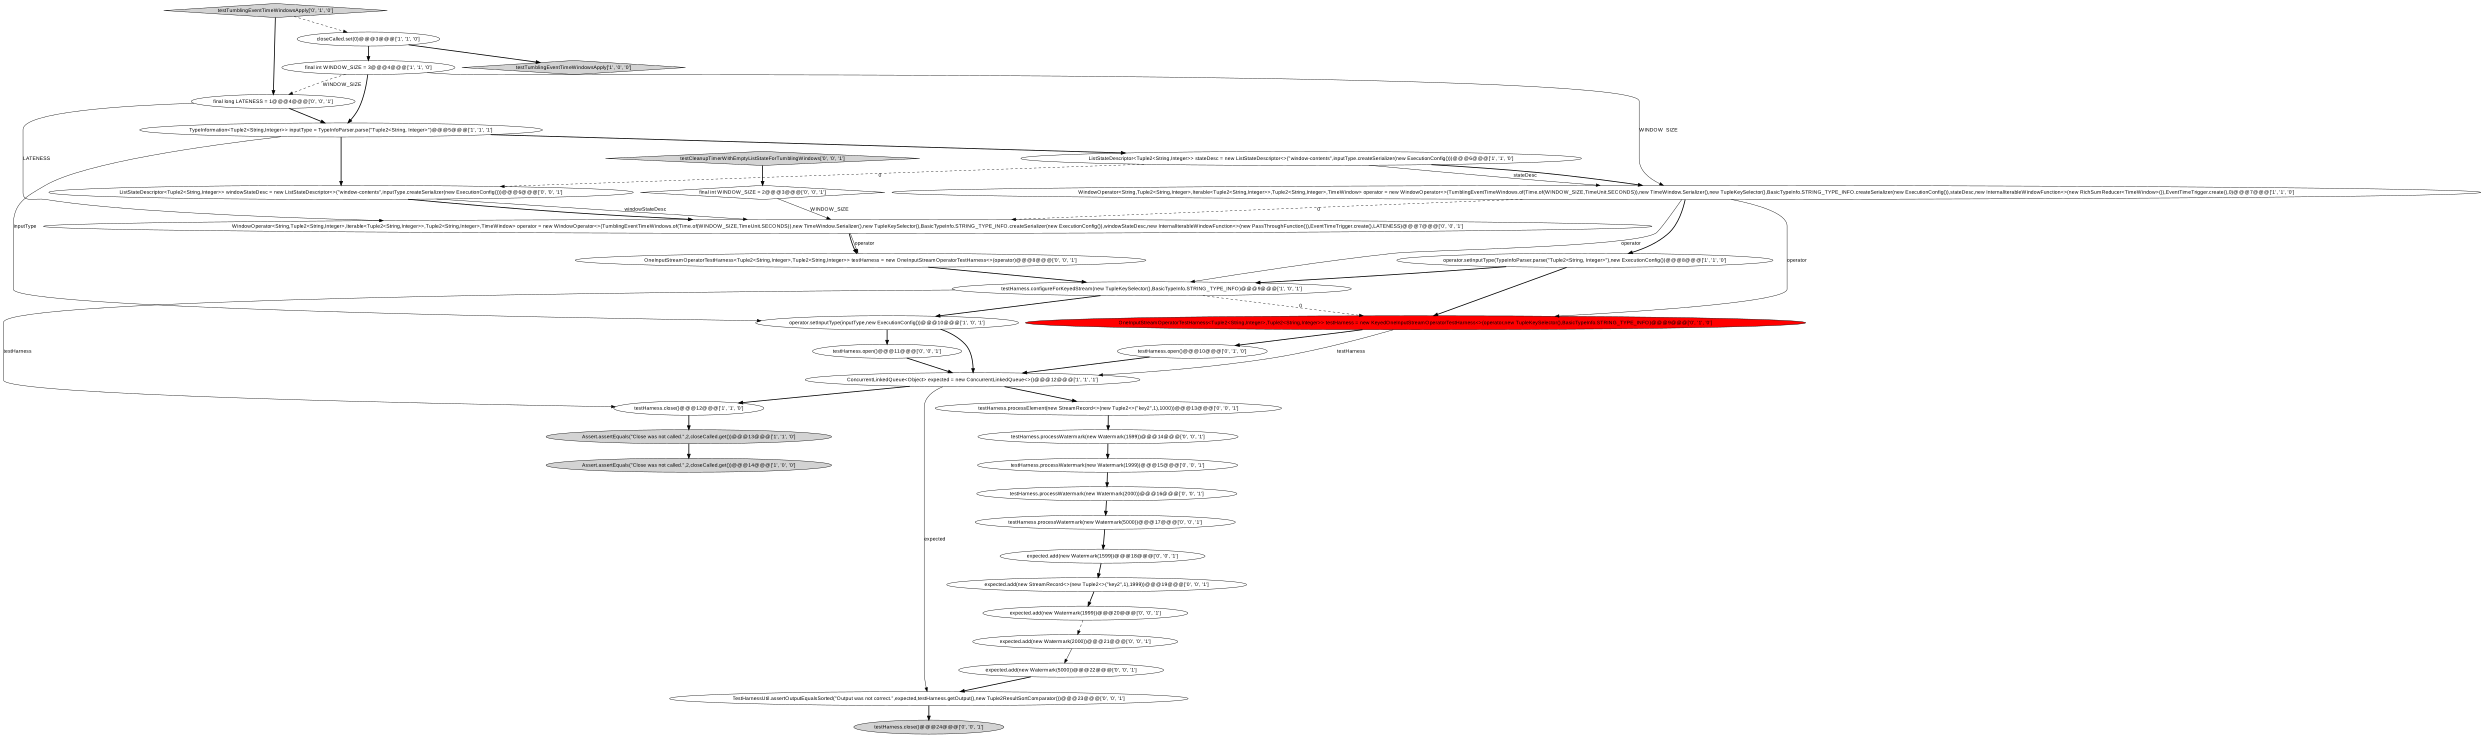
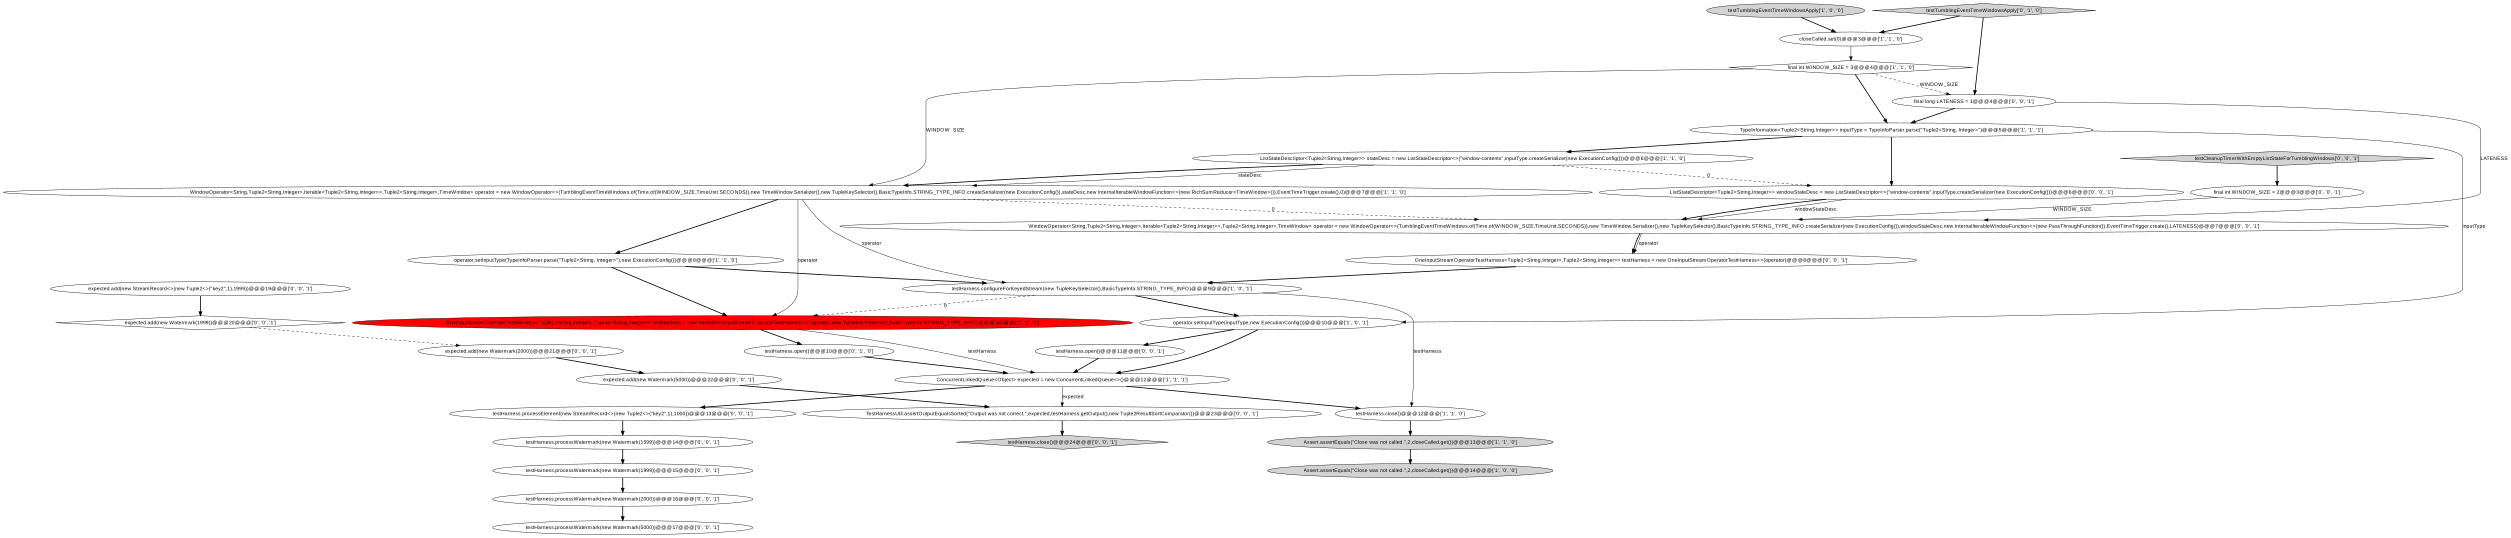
edge "testTumblingEventTimeWindowsApply['0', '1', '0']" -> "closeCalled.set(0)@@@3@@@['1', '1', '0']": style dashed -> bold
edge "closeCalled.set(0)@@@3@@@['1', '1', '0']" -> "final int WINDOW_SIZE = 3@@@4@@@['1', '1', '0']": style bold -> solid
edge "closeCalled.set(0)@@@3@@@['1', '1', '0']" -> "testTumblingEventTimeWindowsApply['1', '0', '0']": reversed
node "final int WINDOW_SIZE = 3@@@4@@@['1', '1', '0']": shape ellipse -> diamond
node "testTumblingEventTimeWindowsApply['1', '0', '0']": shape diamond -> ellipse
node "final int WINDOW_SIZE = 2@@@3@@@['0', '0', '1']": shape diamond -> ellipse
node "expected.add(new Watermark(1599))@@@18@@@['0', '0', '1']": removed
node "expected.add(new Watermark(1999))@@@20@@@['0', '0', '1']": shape ellipse -> diamond
edge "expected.add(new Watermark(2000))@@@21@@@['0', '0', '1']" -> "expected.add(new Watermark(5000))@@@22@@@['0', '0', '1']": style solid -> bold
node "testHarness.close()@@@24@@@['0', '0', '1']": shape ellipse -> diamond
